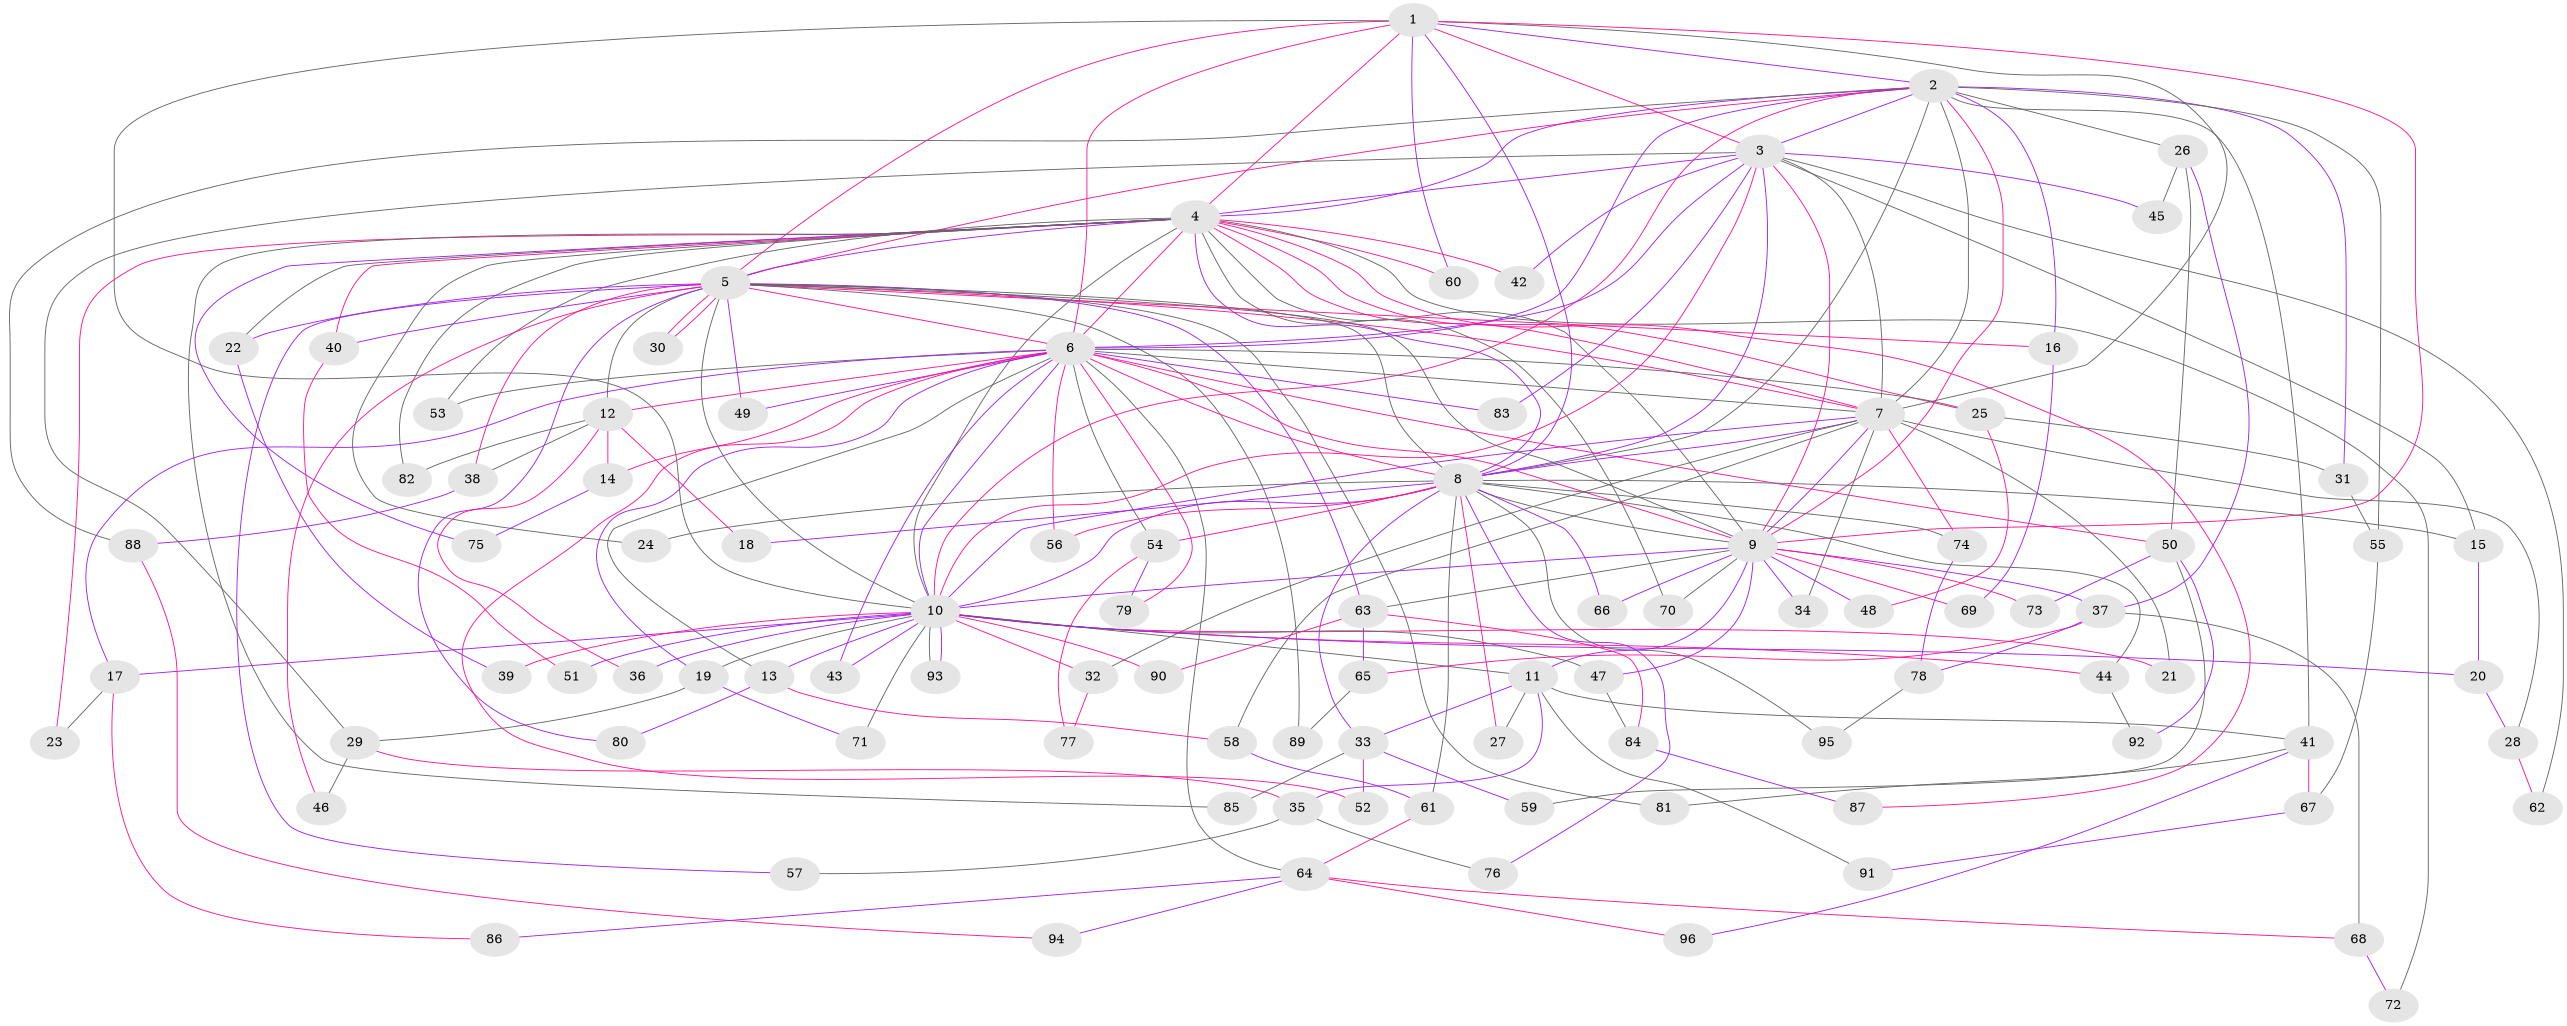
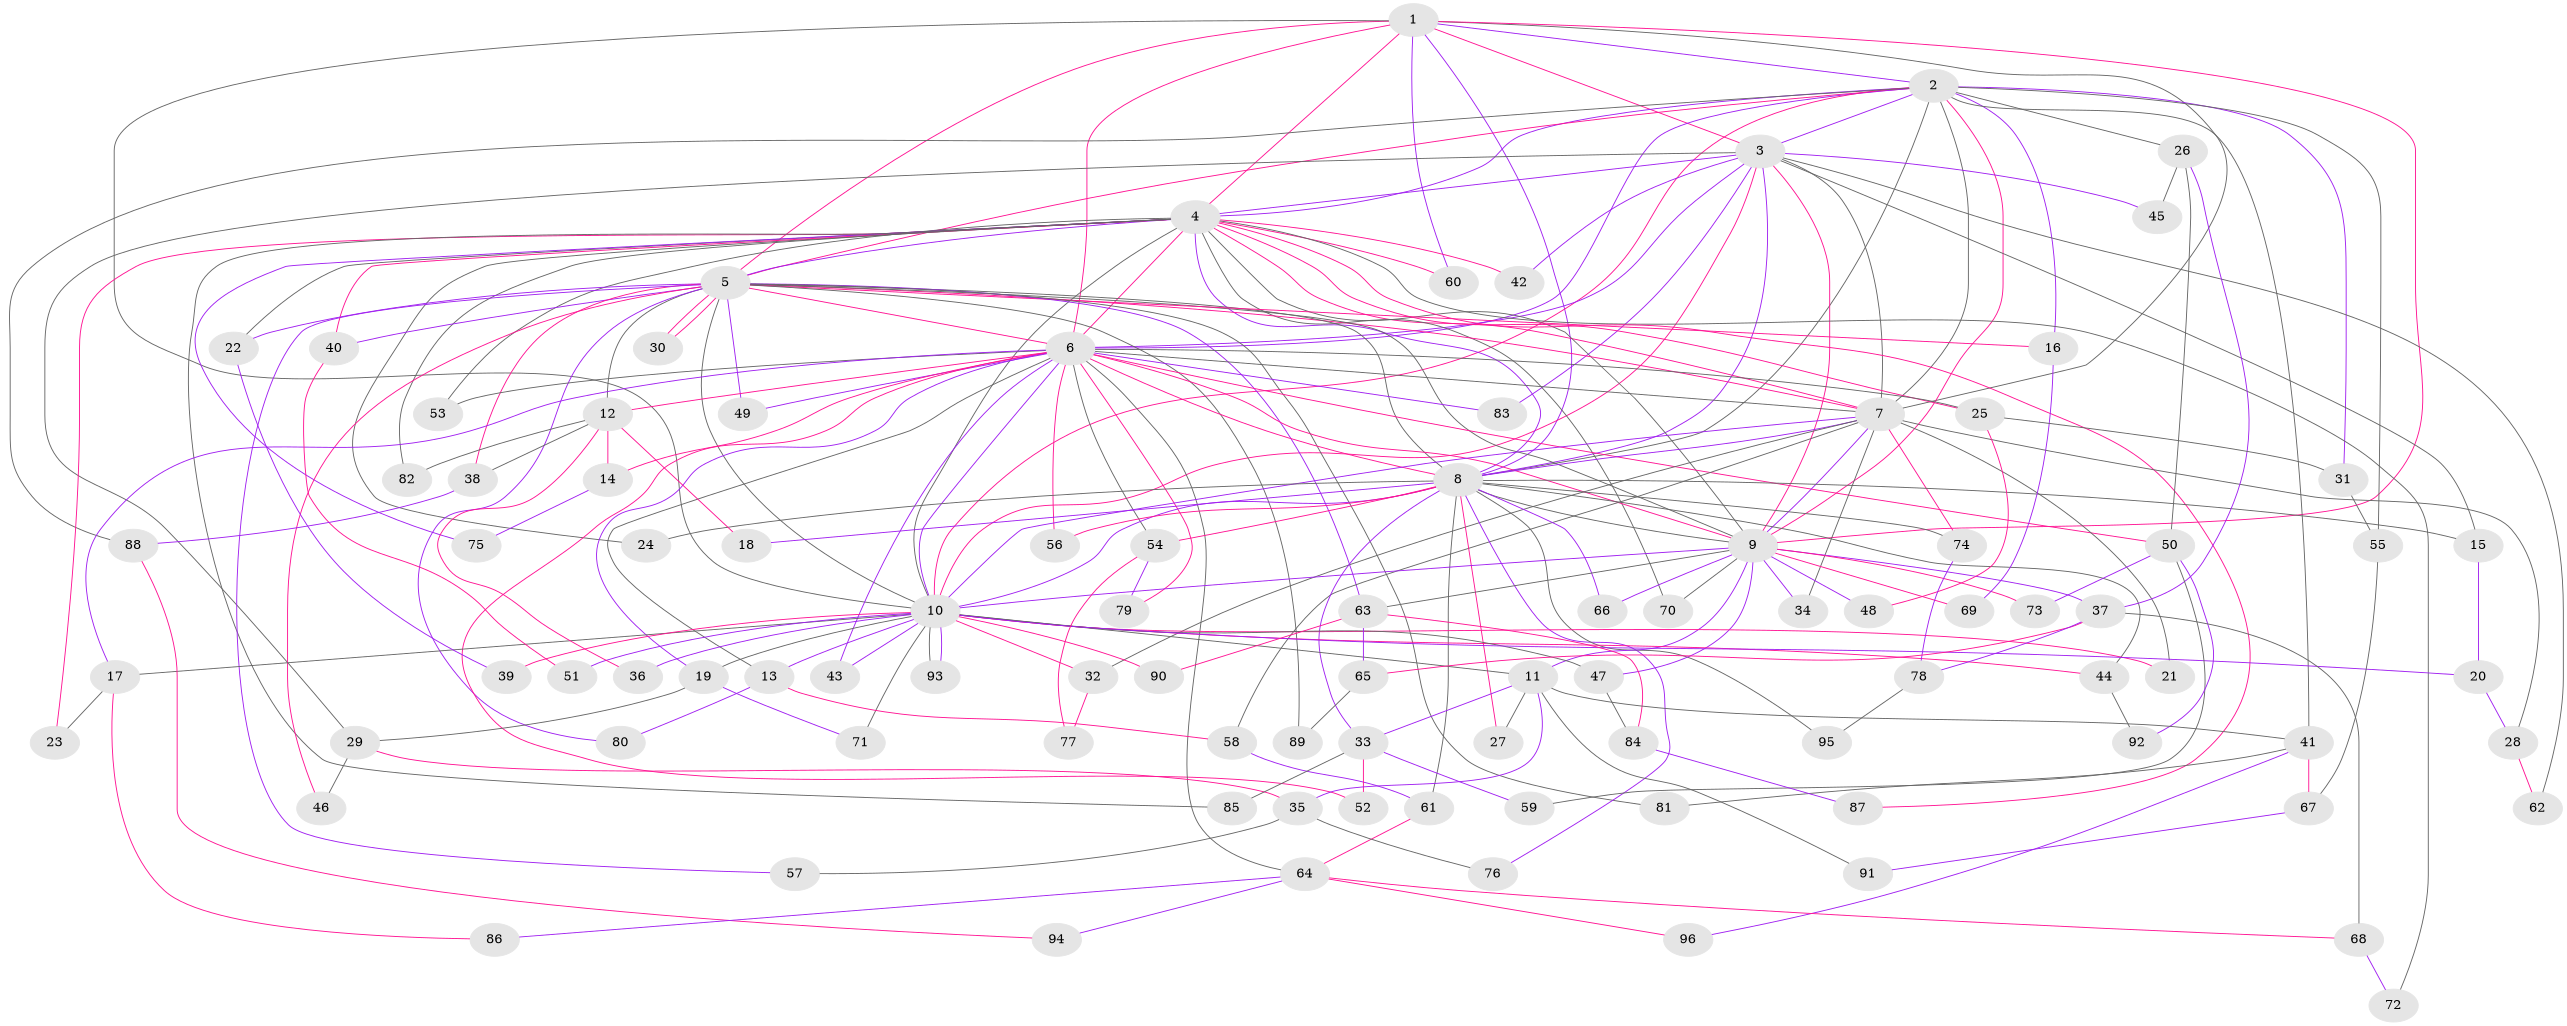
edge "10" -- "17": color purple -> gray40
